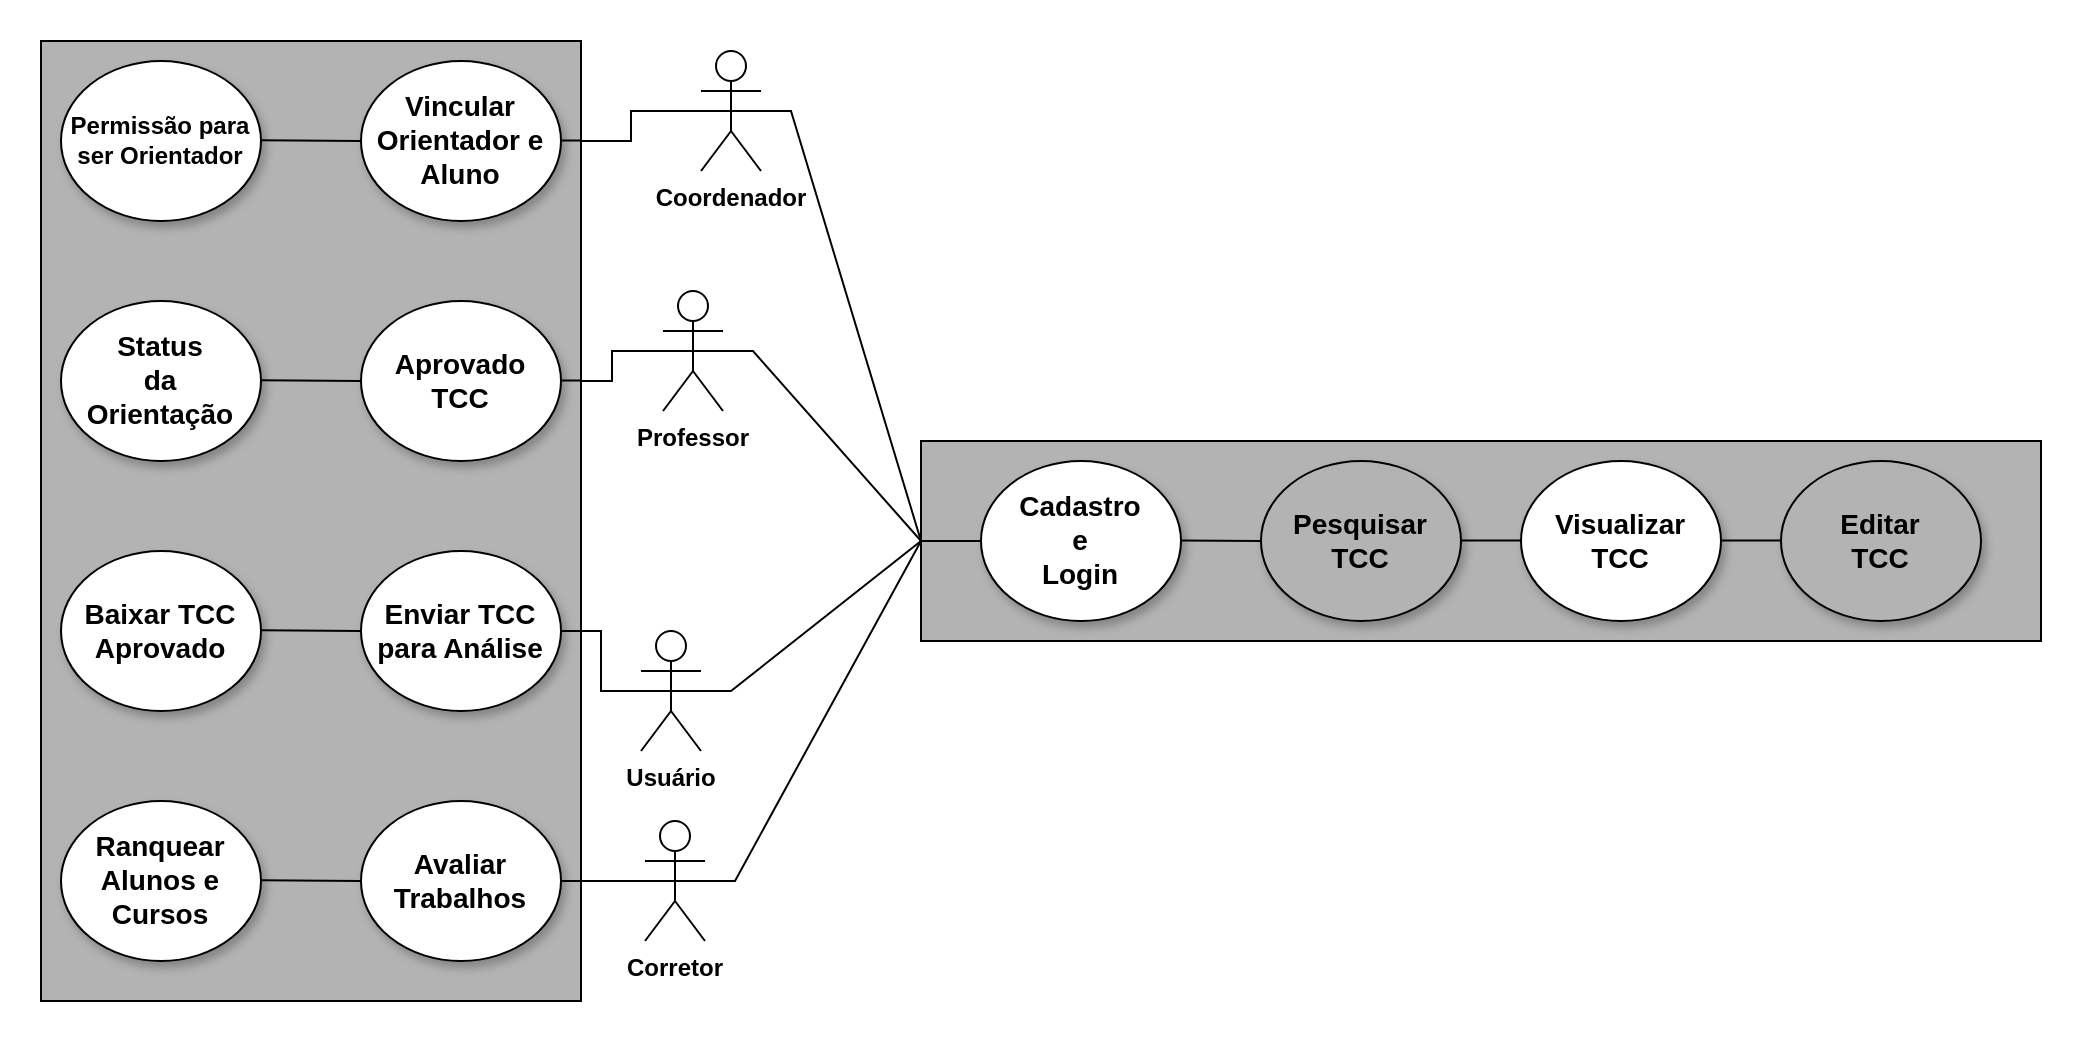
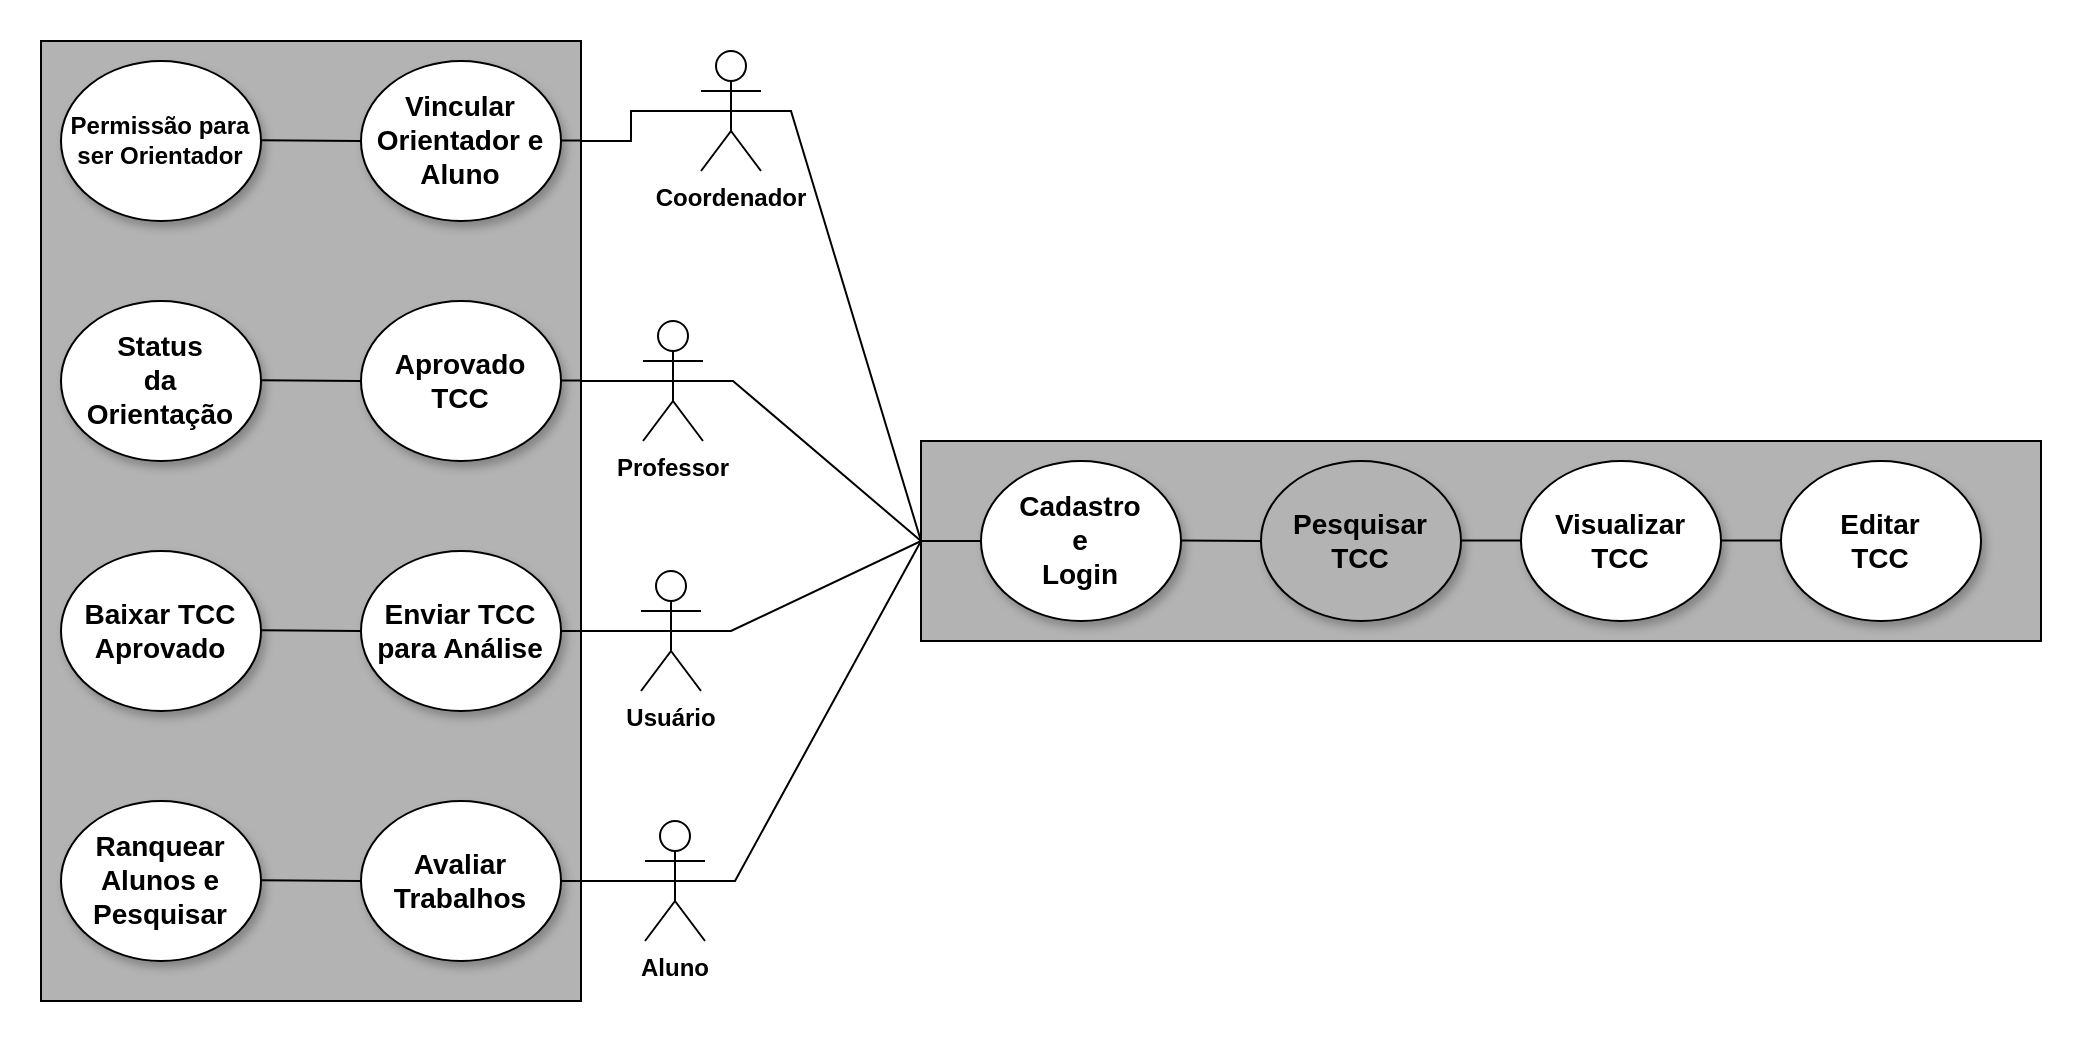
node "Professor": moved (693, 351) -> (673, 381)
node "Editar TCC": fillcolor #b3b3b3 -> #ffffff
node "Usuário": moved (671, 691) -> (671, 631)
node "Ranquear Alunos e Cursos": label "Ranquear Alunos e Cursos" -> "Ranquear Alunos e Pesquisar"
node "Corretor": label "Corretor" -> "Aluno"
